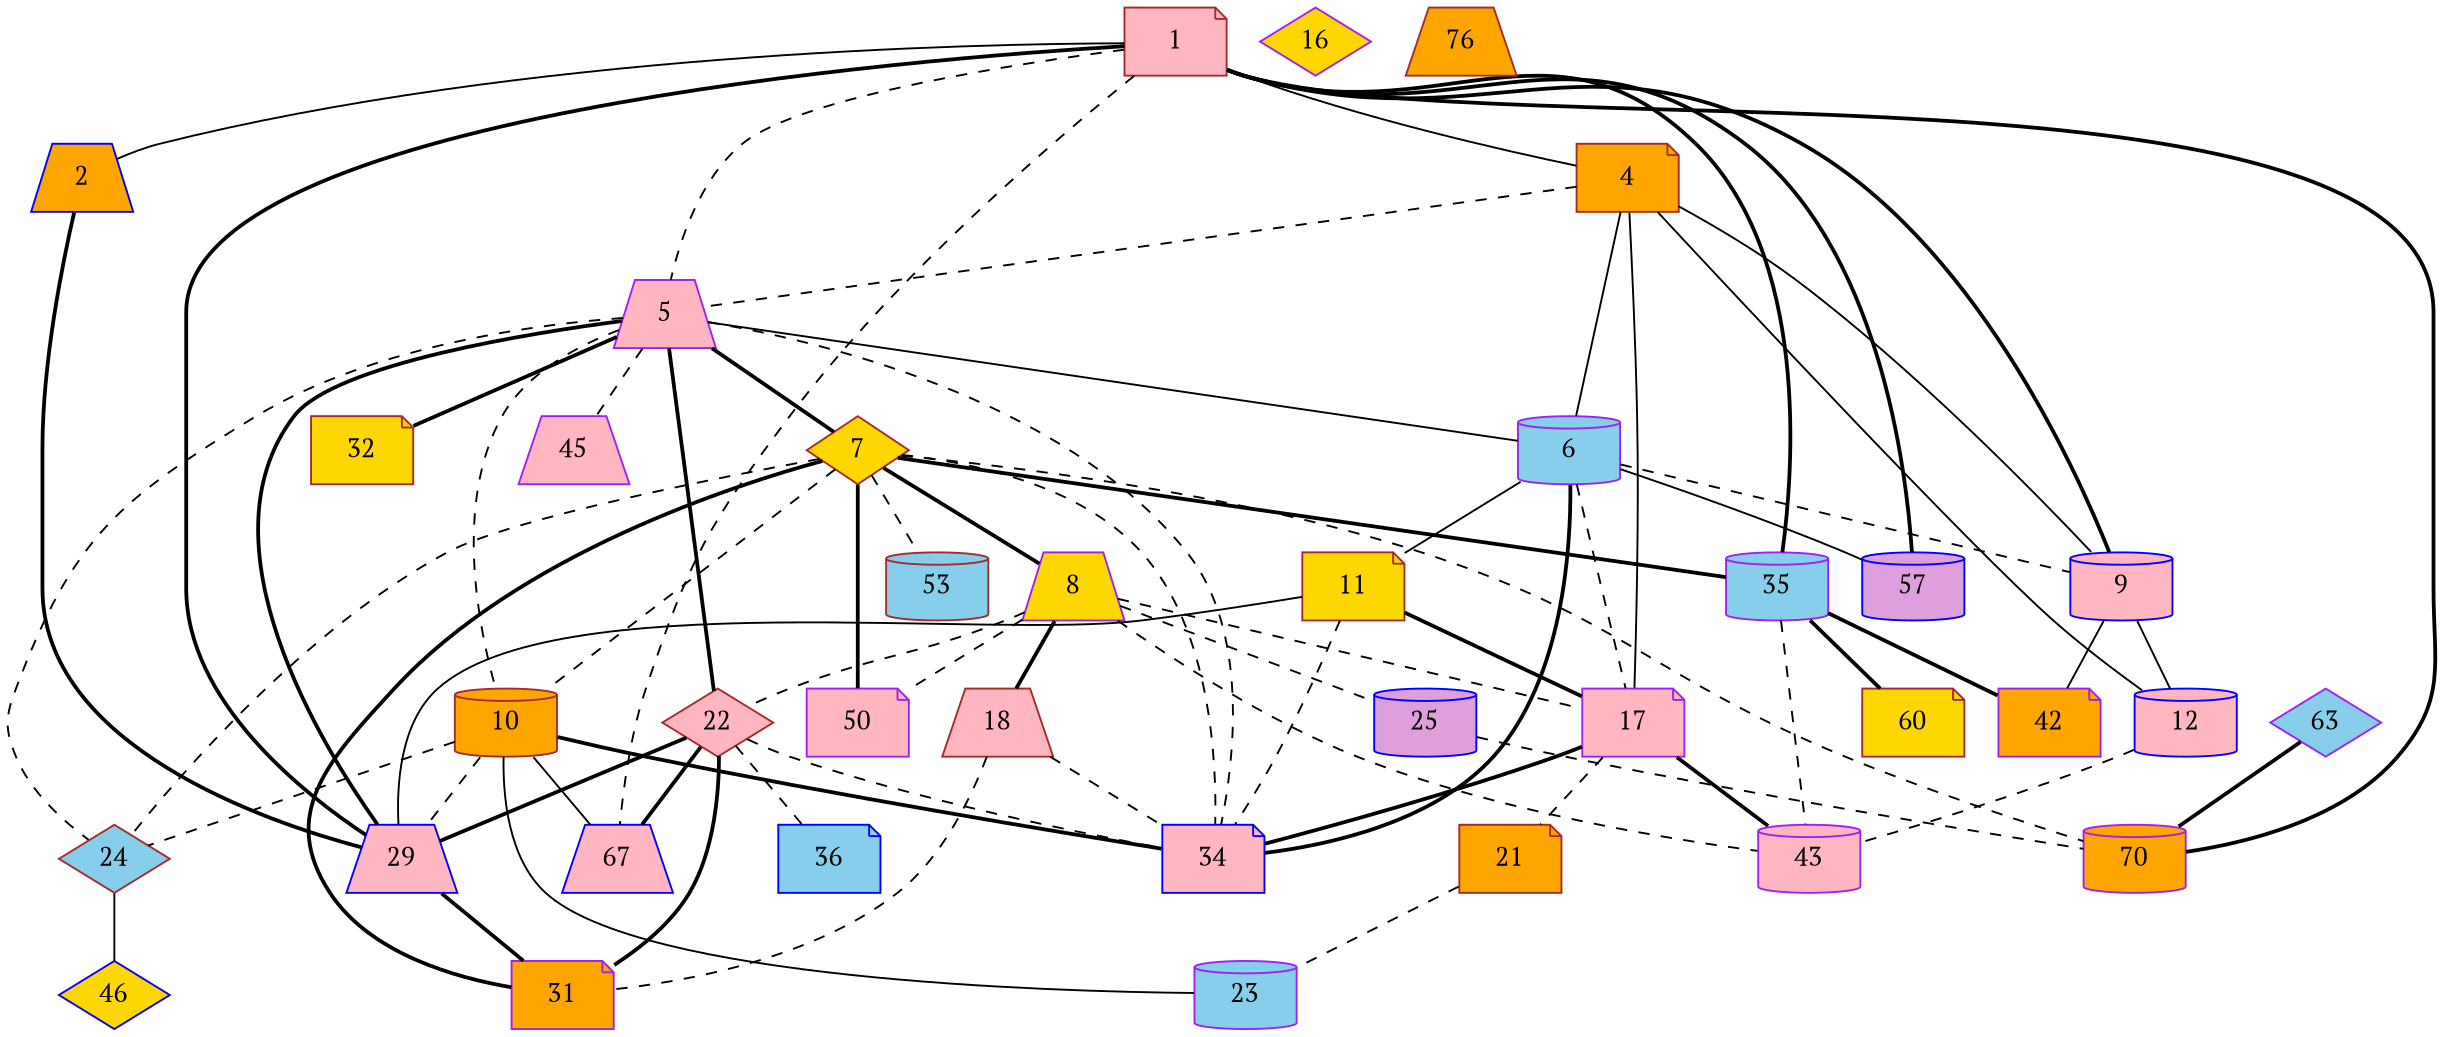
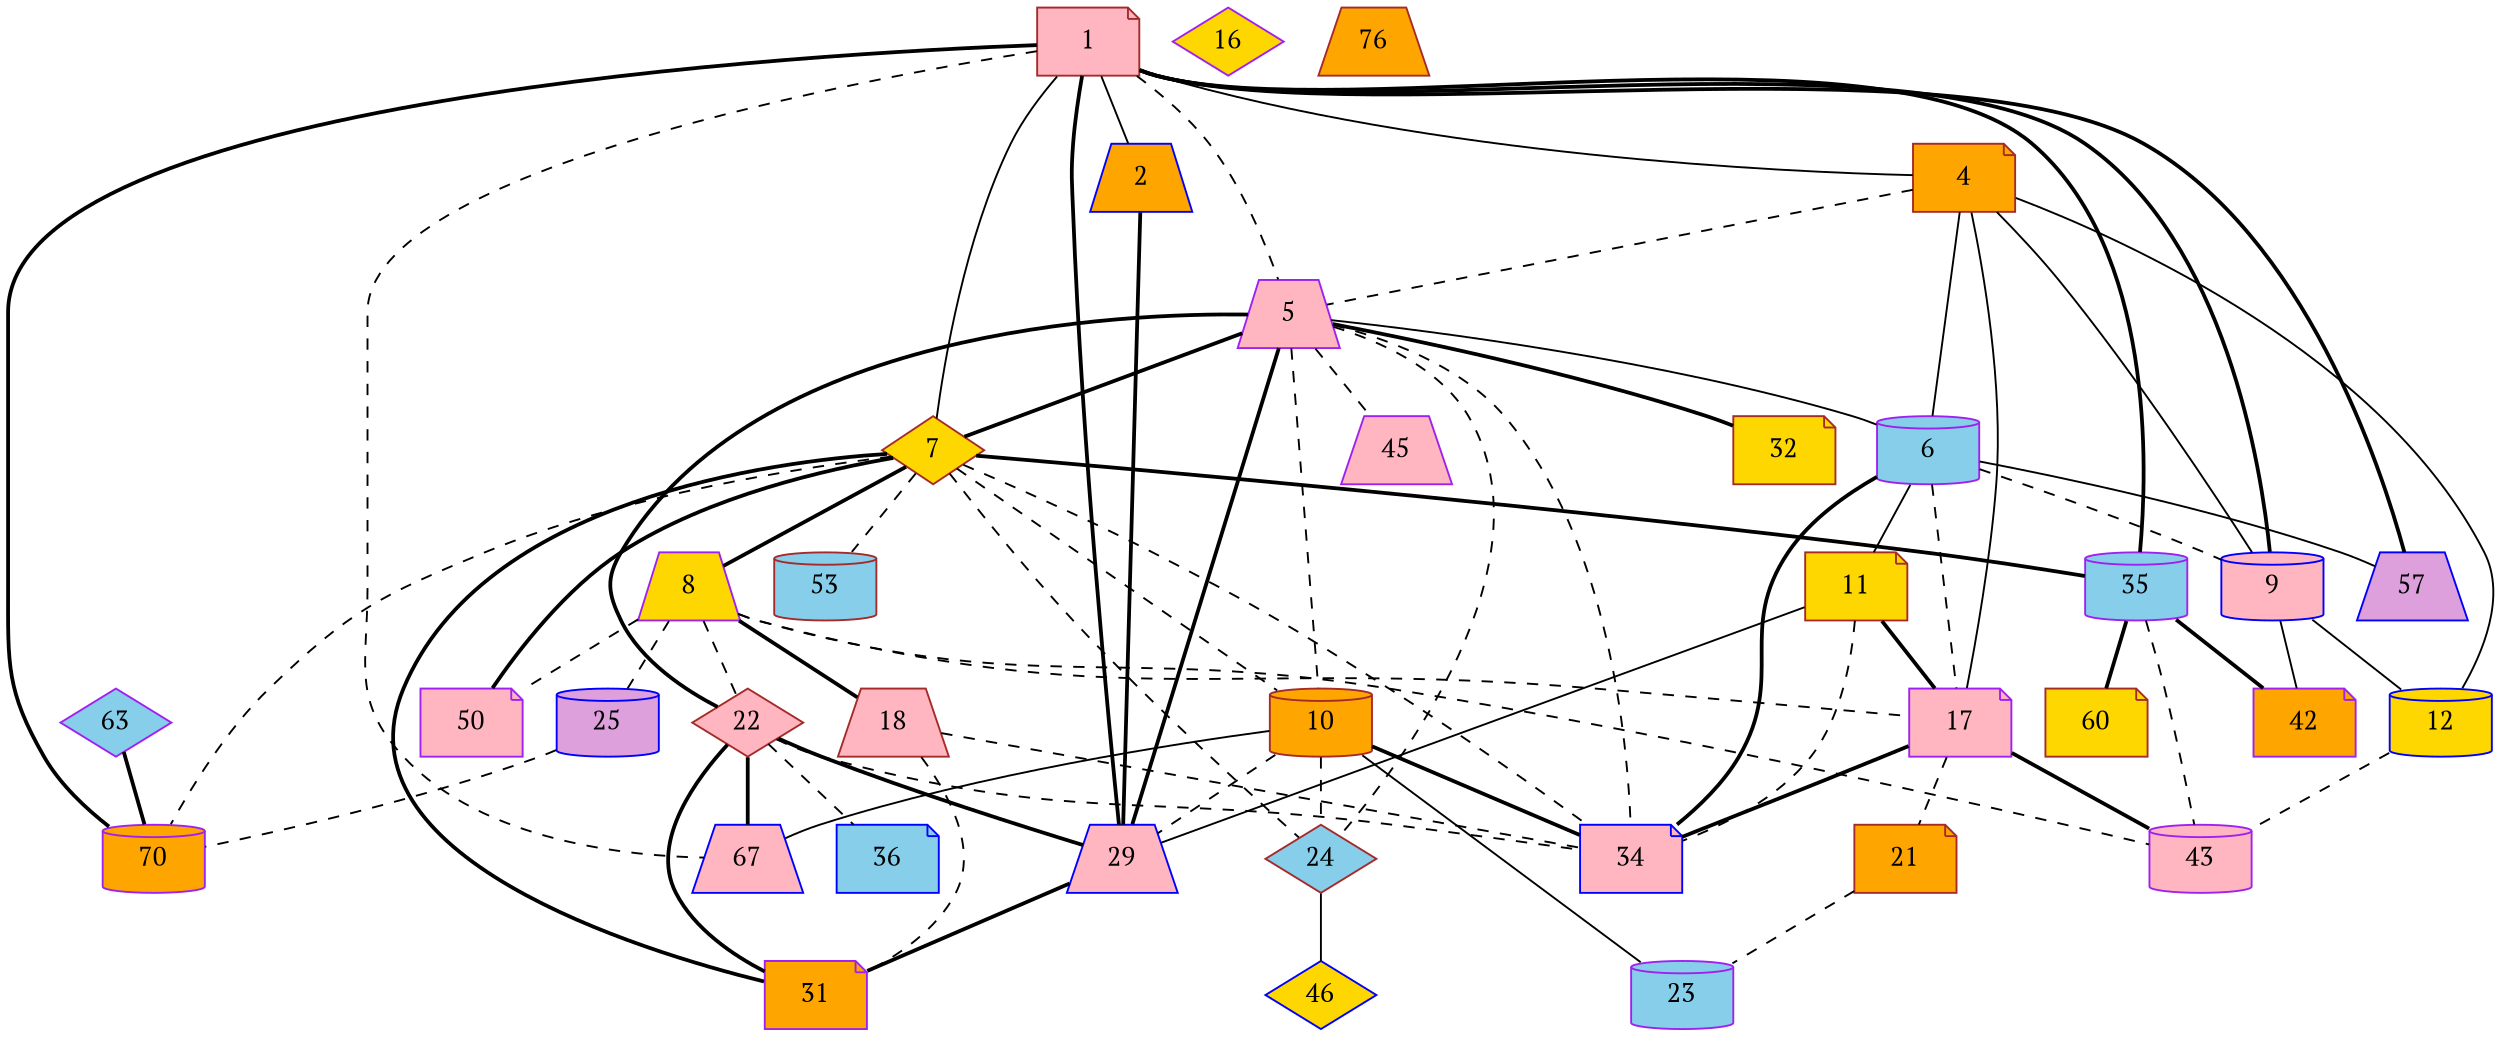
edge "1" -- "7": added
node "57": shape cylinder -> trapezium
node "12": fillcolor lightpink -> gold
